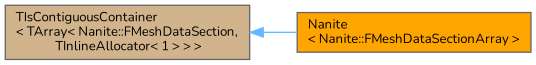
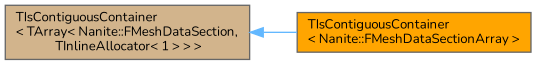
node "Nanite < Nanite::FMeshDataSectionArray >": label "Nanite < Nanite::FMeshDataSectionArray >" -> "TIsContiguousContainer < Nanite::FMeshDataSectionArray >"
